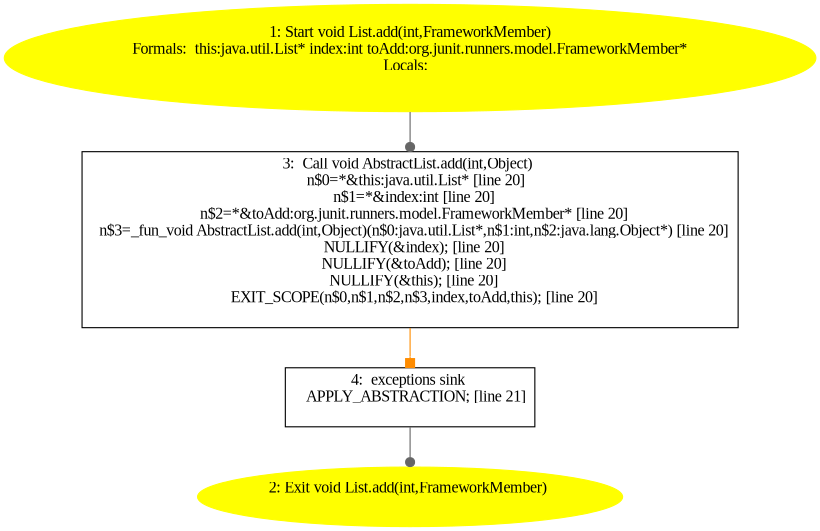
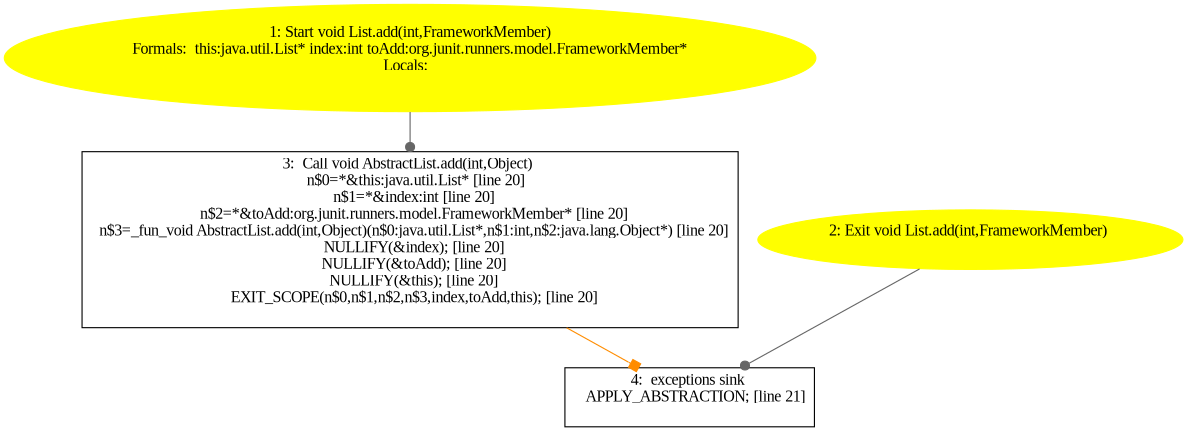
edge "4:  exceptions sink APPLY_ABSTRACTION; [line 21]" -> "2: Exit void List.add(int,FrameworkMember)": reversed
